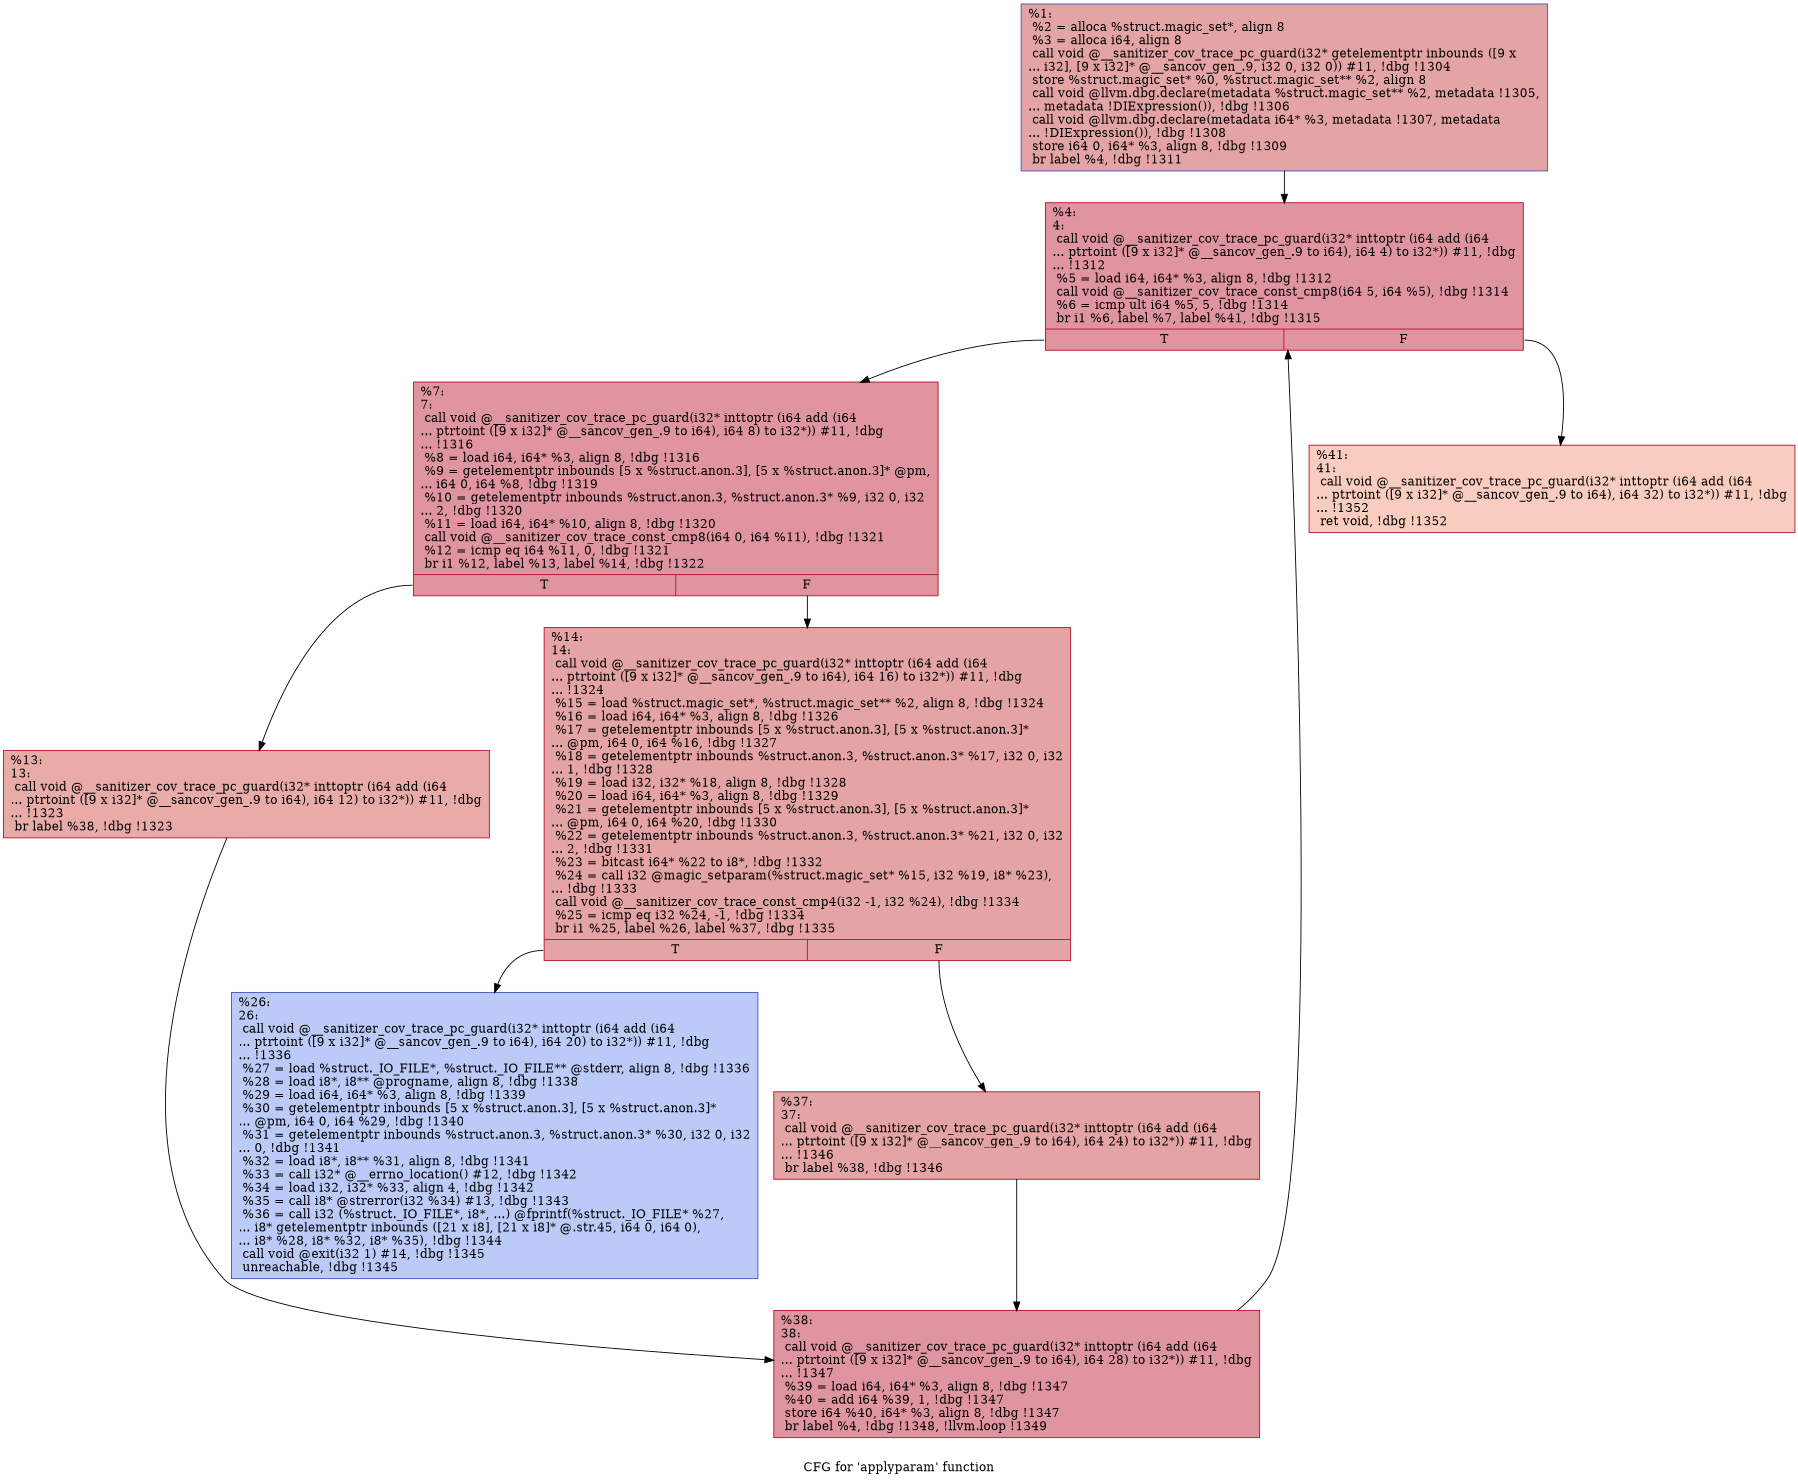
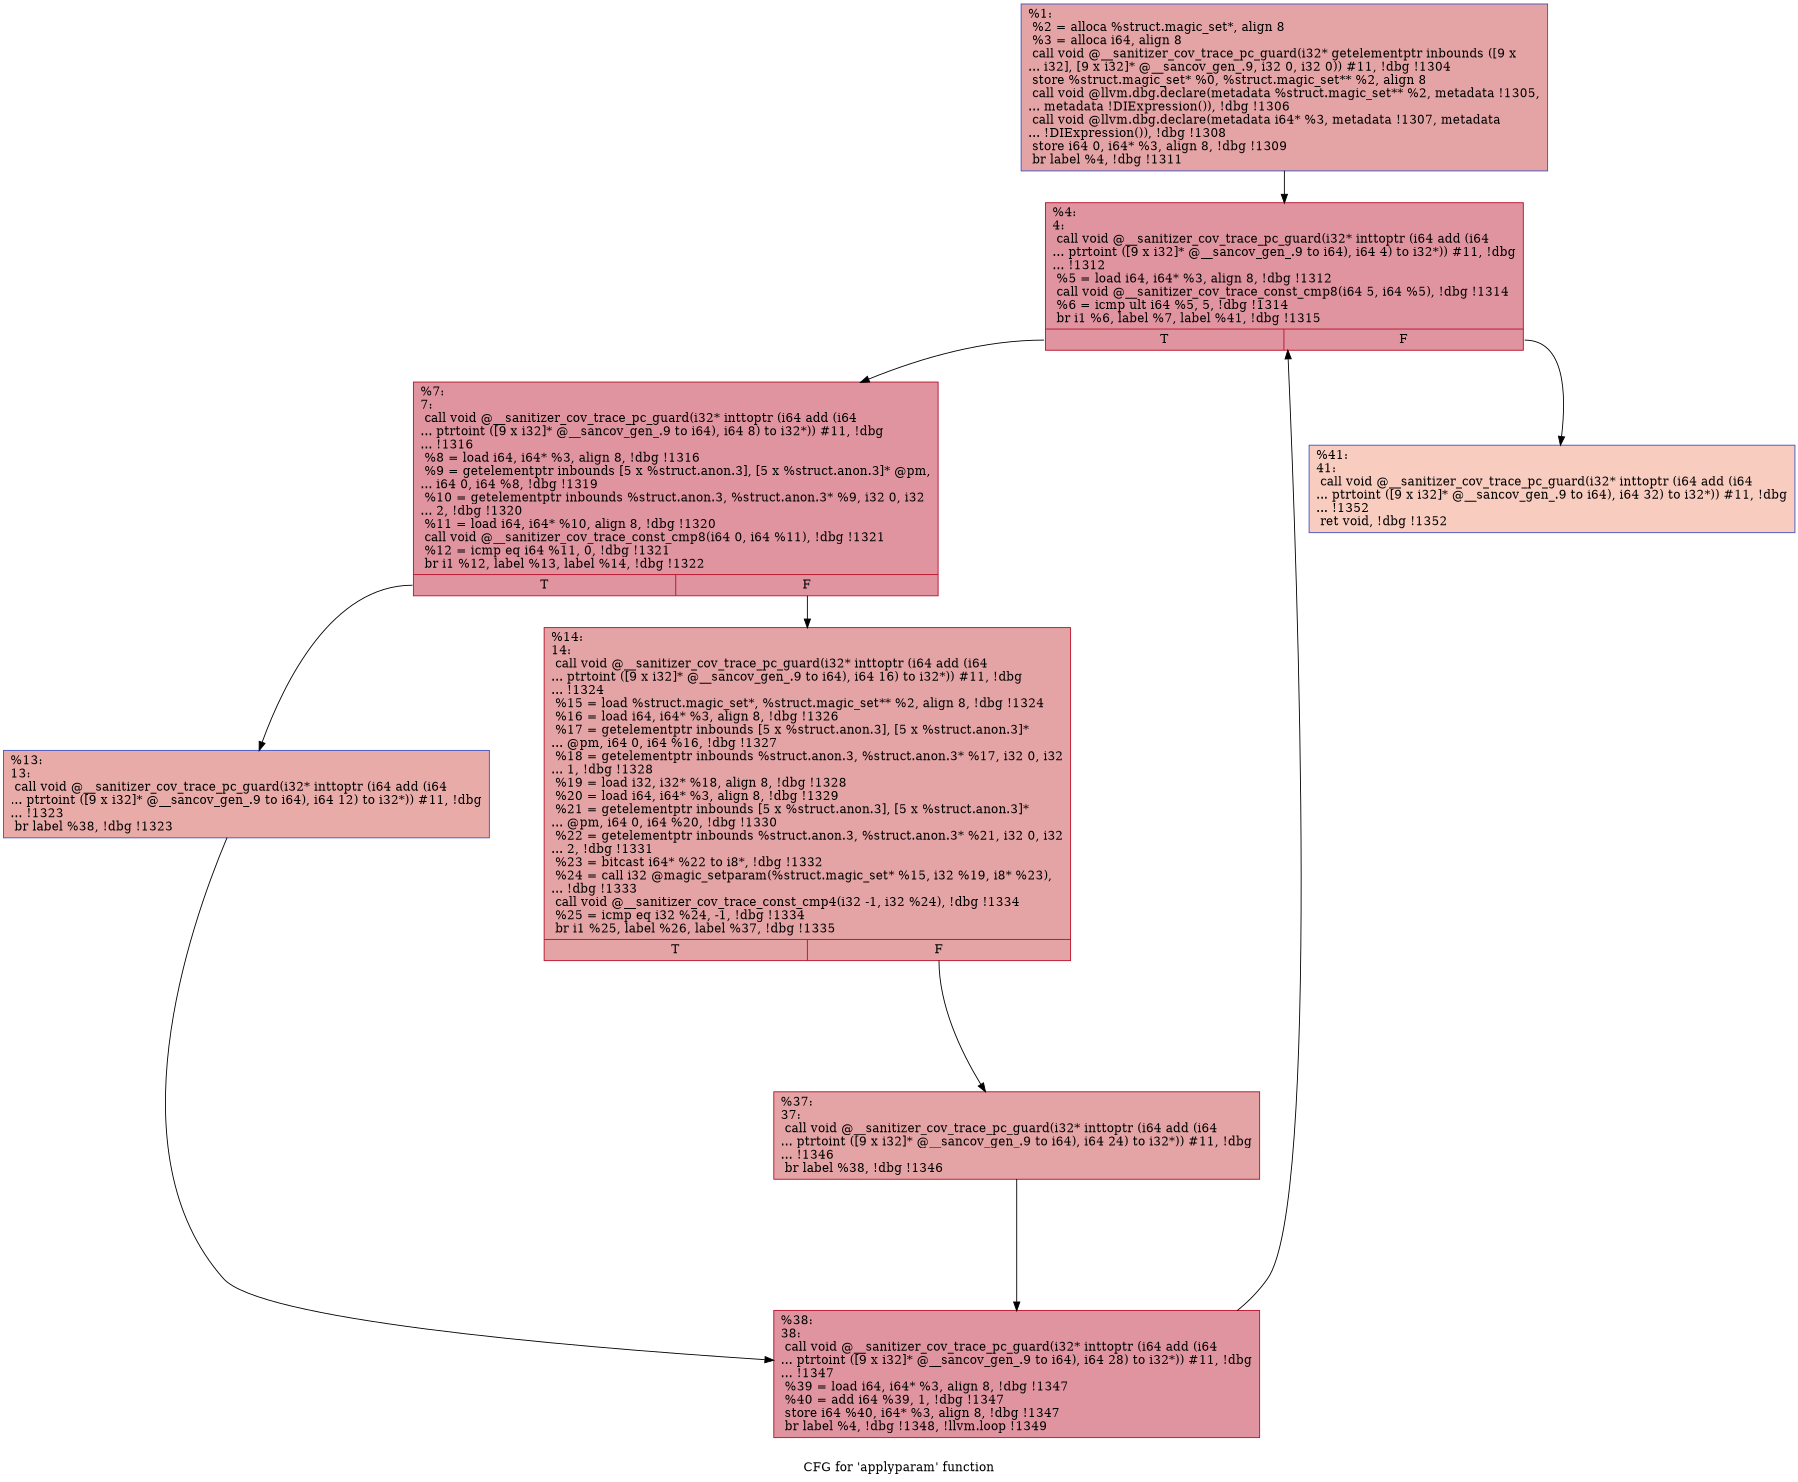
node "%41:": color #b70d28ff -> #3d50c3ff
node "%13:": color #b70d28ff -> #3d50c3ff
node "%26:": removed
